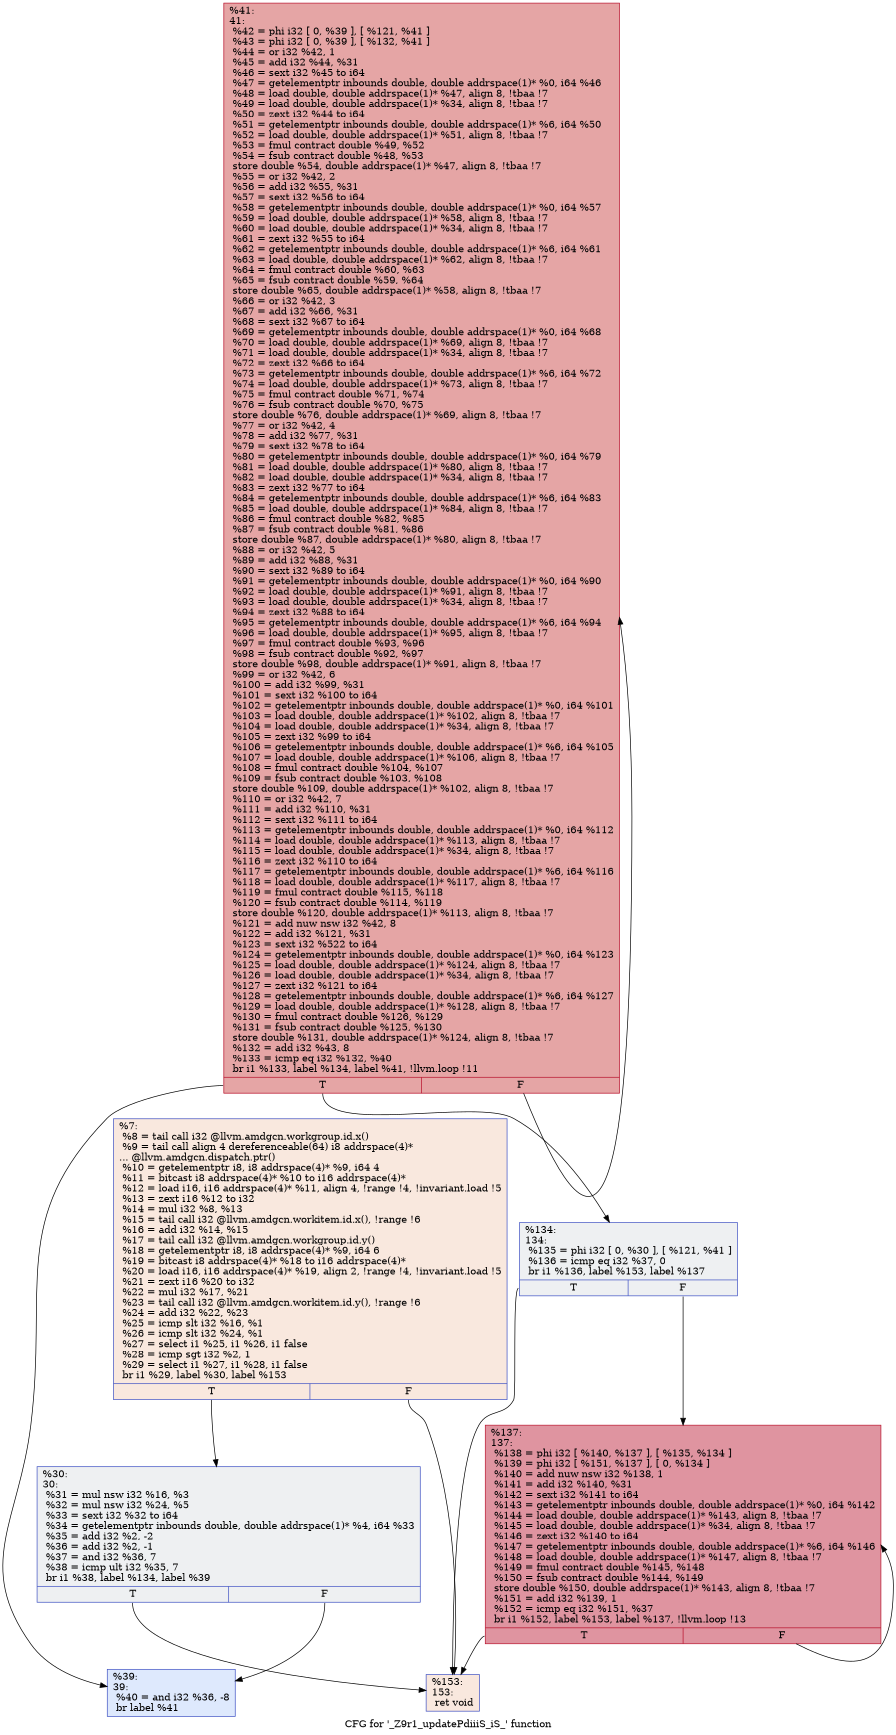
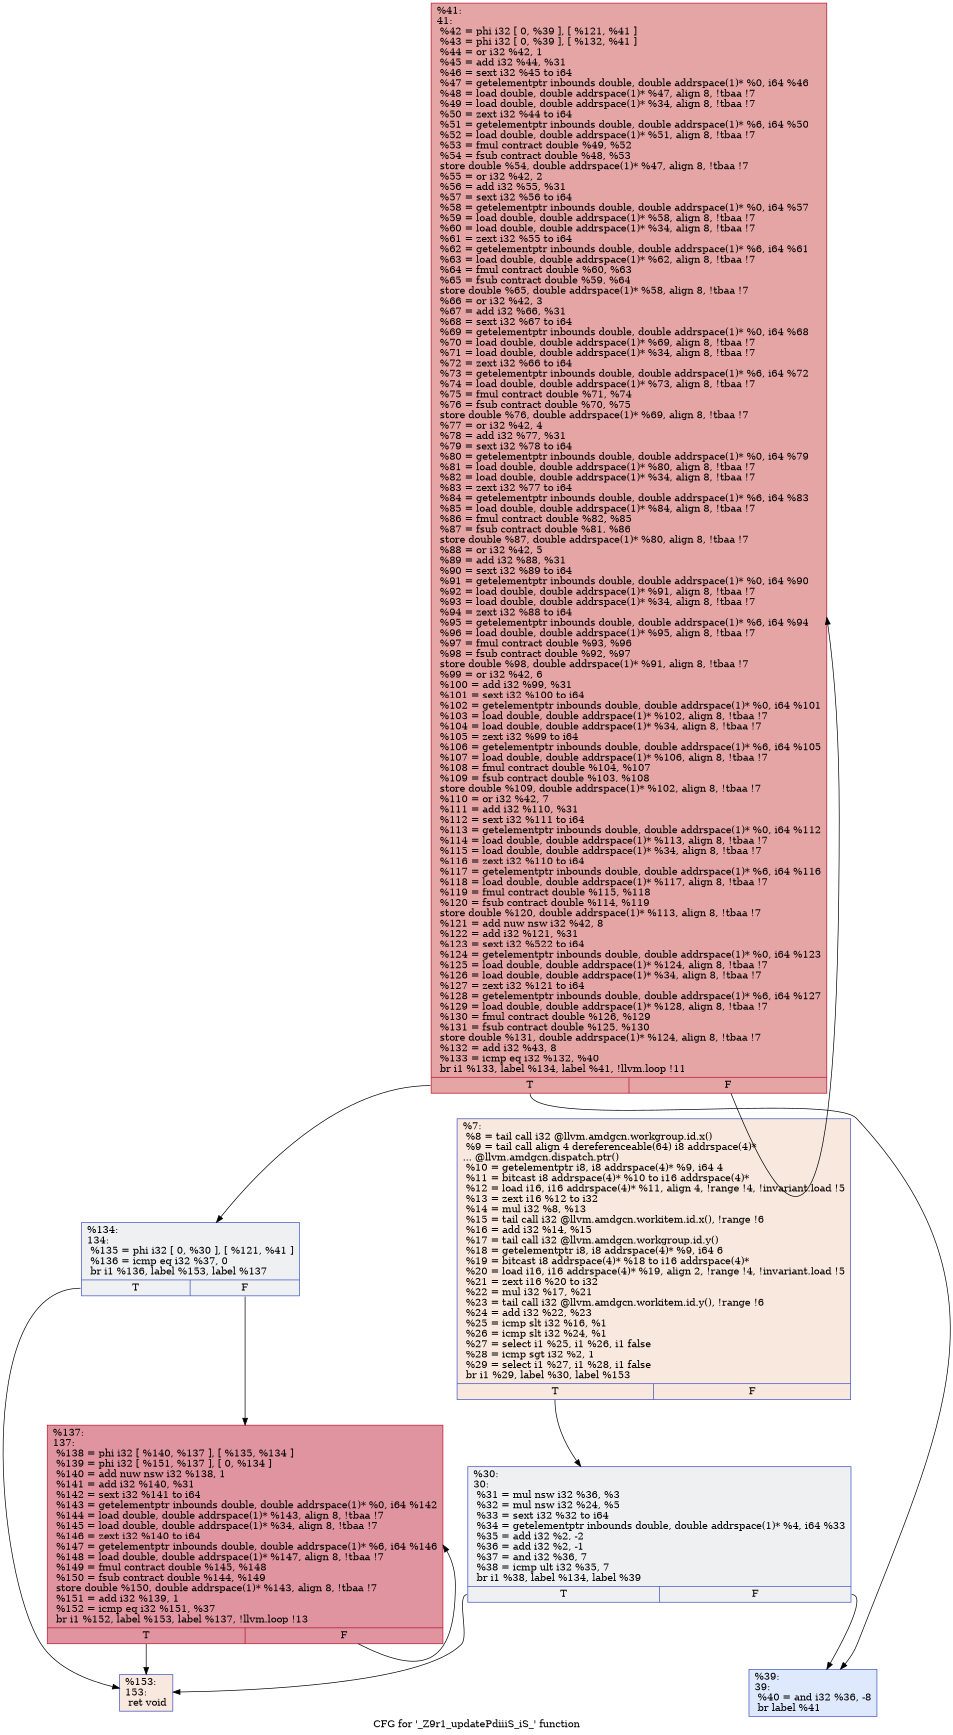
node "%30:": text "%31 = mul nsw i32 %16, %3" -> "%31 = mul nsw i32 %36, %3"
edge "%7:" -> "%153:": removed
